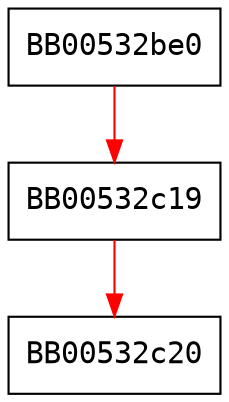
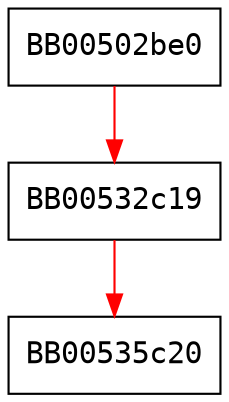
node "BB00532be0": label "BB00532be0" -> "BB00502be0"
node "BB00532c20": label "BB00532c20" -> "BB00535c20"
